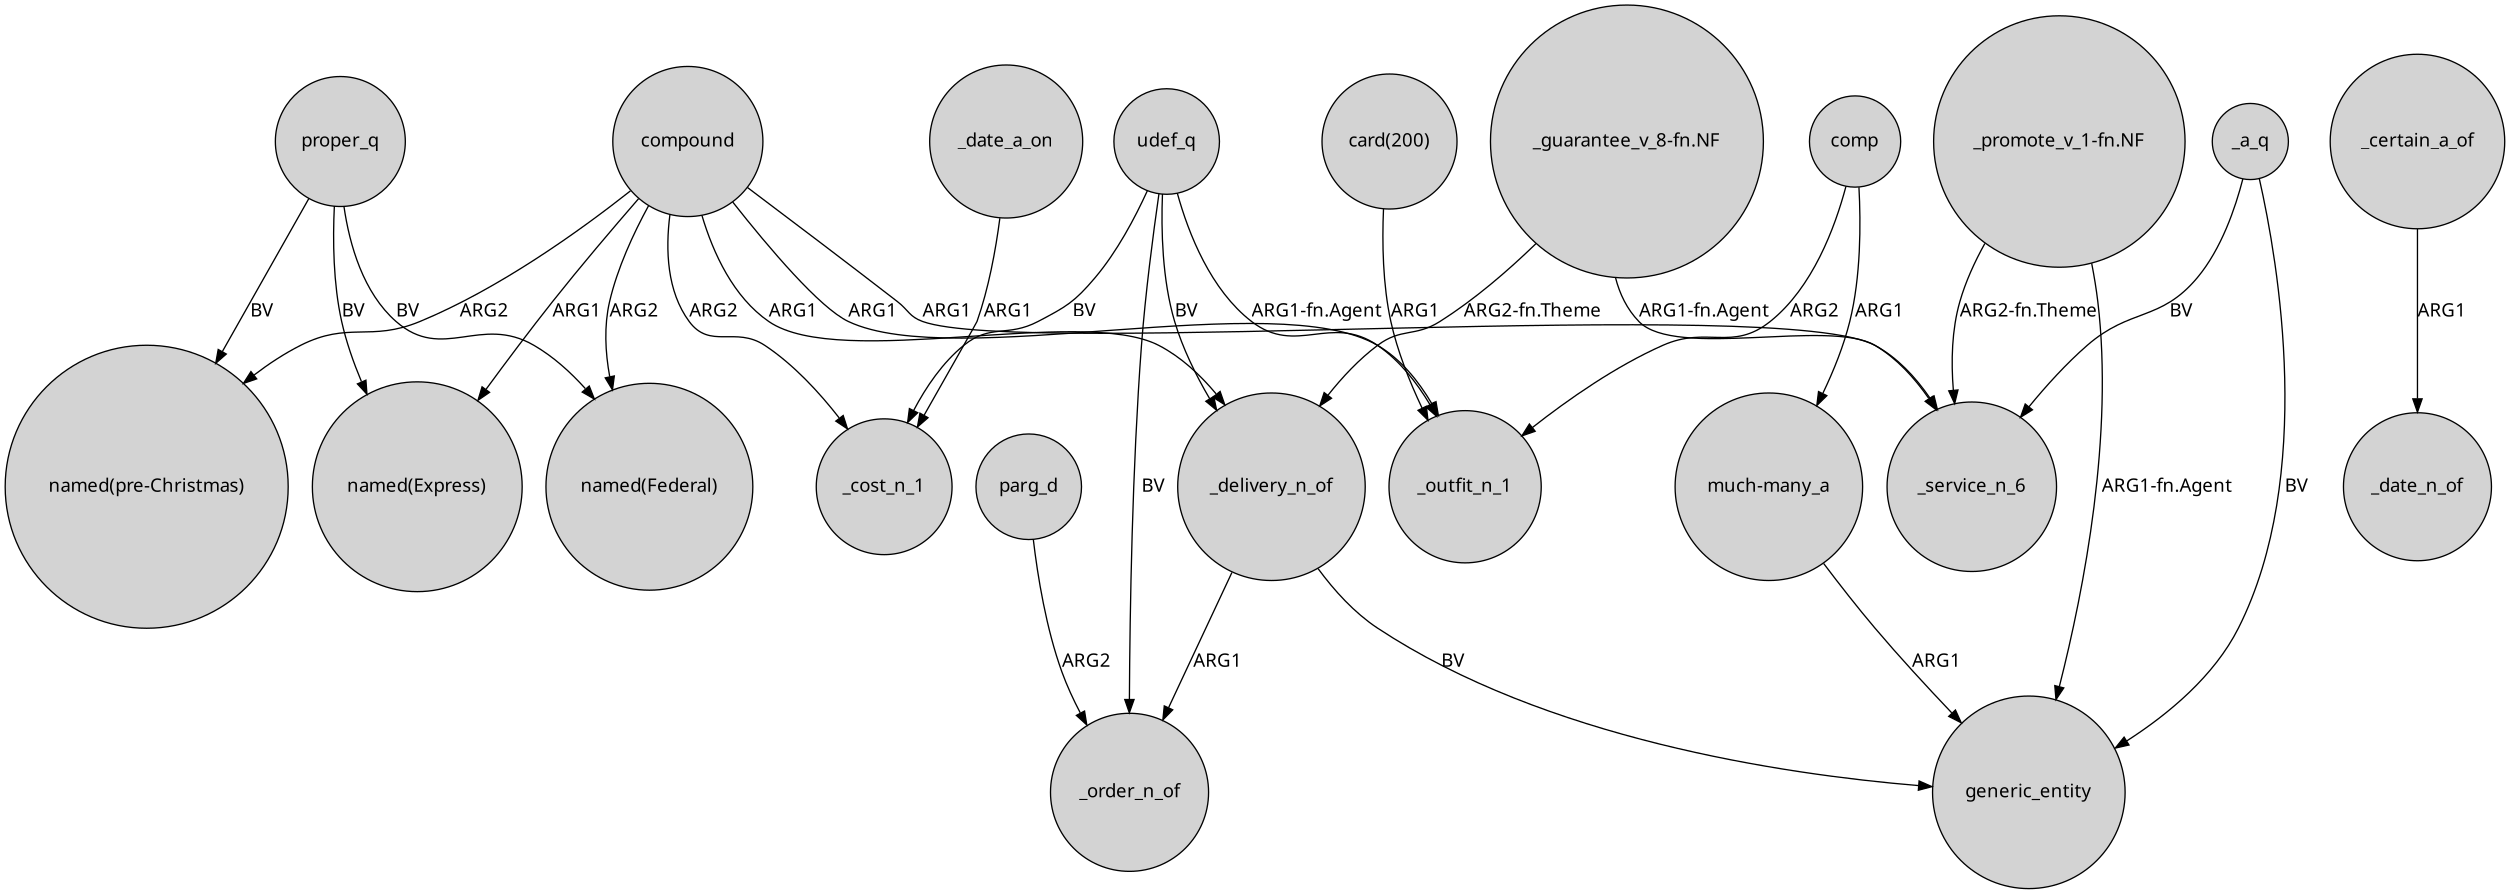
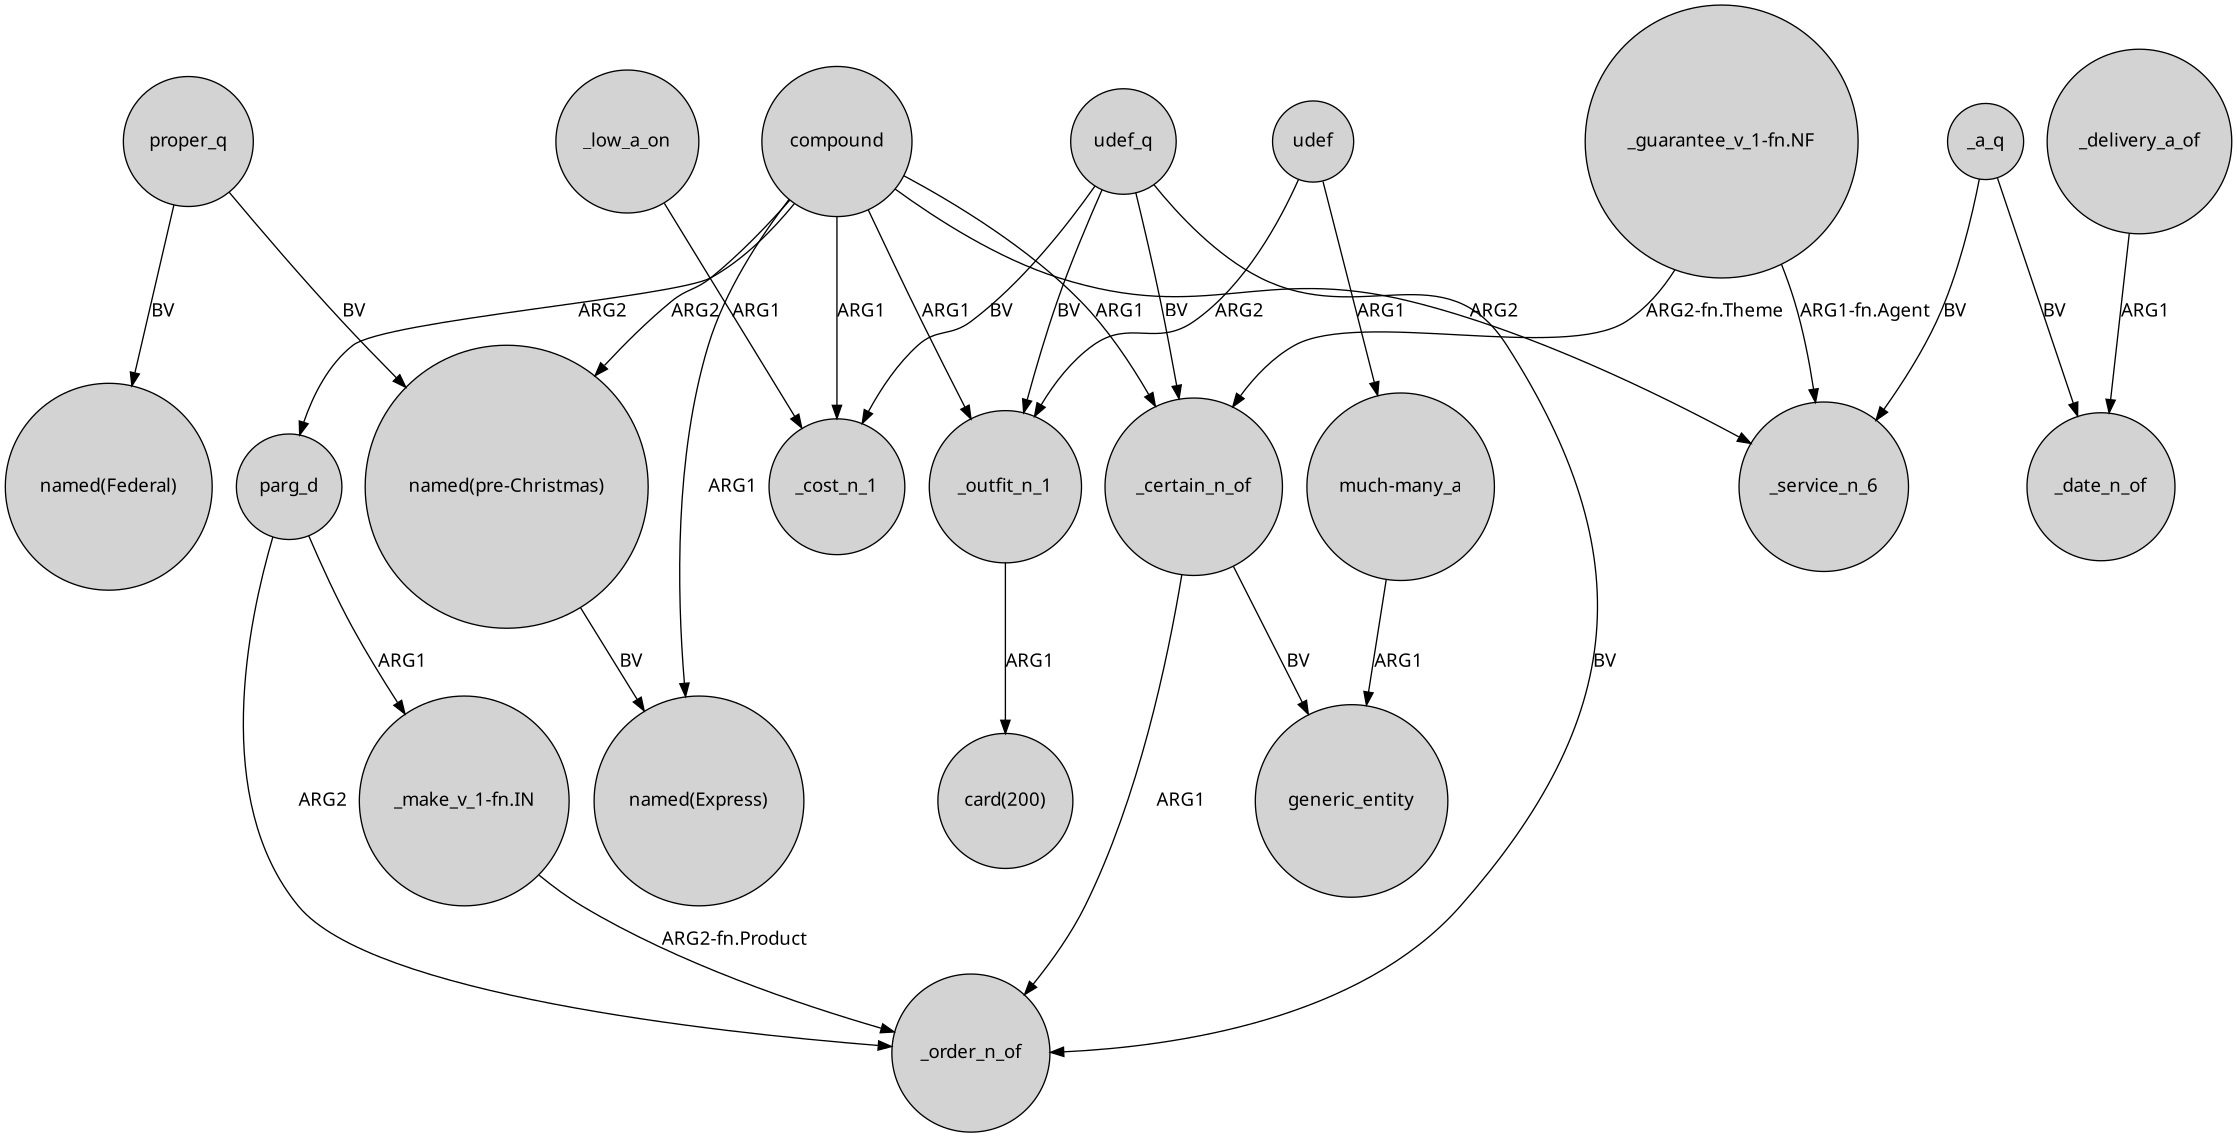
node "_date_a_on": label "_date_a_on" -> "_low_a_on"
node "_guarantee_v_8-fn.NF": label "_guarantee_v_8-fn.NF" -> "_guarantee_v_1-fn.NF"
node "comp": label "comp" -> "udef"
node "_promote_v_1-fn.NF": removed
node "_certain_a_of": label "_certain_a_of" -> "_delivery_a_of"
edge "compound" -> "named(Federal)": now "compound" -> "parg_d"
edge "proper_q" -> "named(Express)": now "named(pre-Christmas)" -> "named(Express)"
edge "card(200)" -> "_outfit_n_1": reversed
edge "compound" -> "_cost_n_1": label "ARG2" -> "ARG1"
edge "compound" -> "_service_n_6": label "ARG1" -> "ARG2"
edge "udef_q" -> "_outfit_n_1": label "ARG1-fn.Agent" -> "BV"
edge "_a_q" -> "generic_entity": now "_a_q" -> "_date_n_of"
node "_delivery_n_of": label "_delivery_n_of" -> "_certain_n_of"
node "_make_v_1-fn.IN": added
